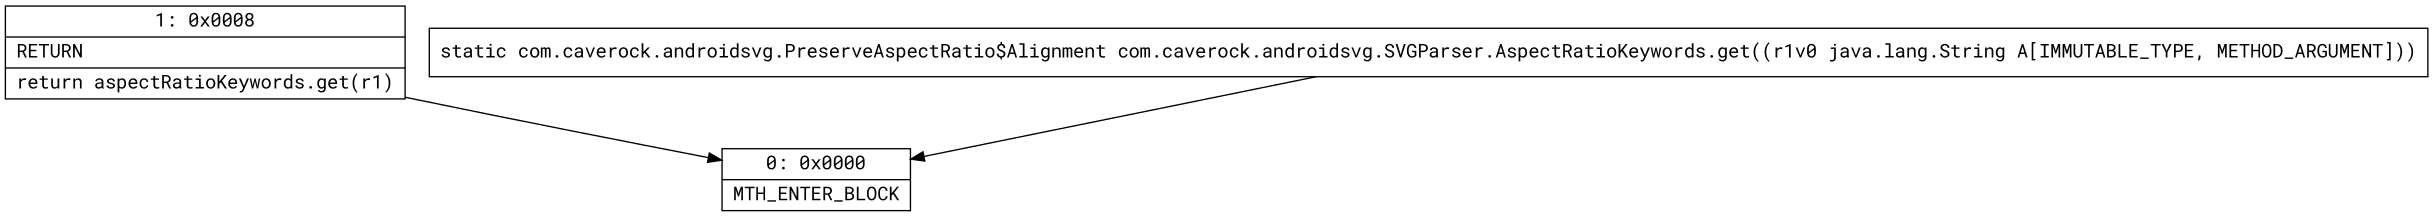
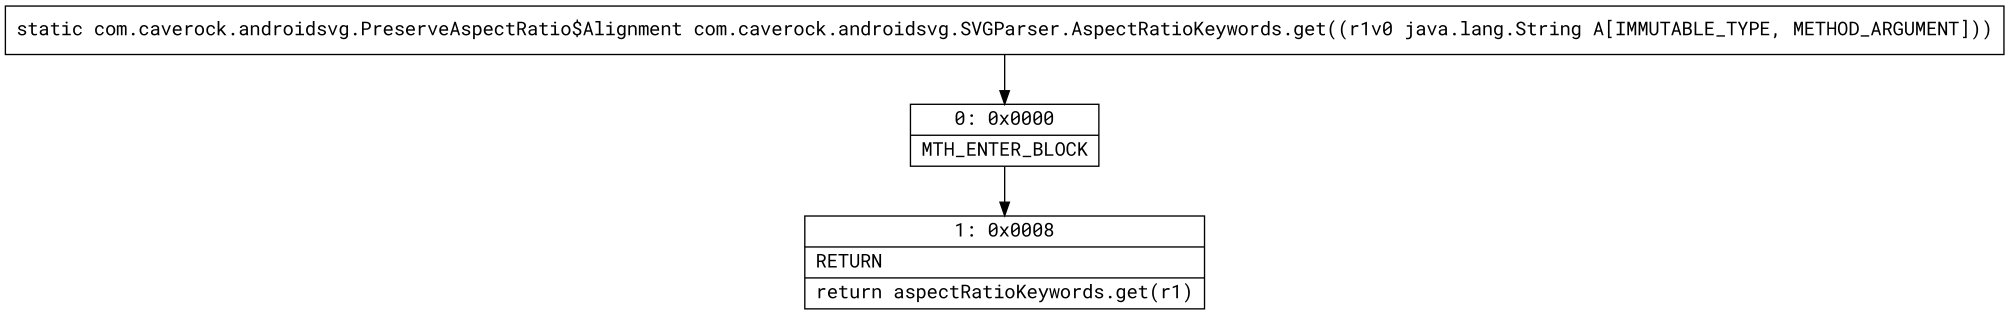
edge "1: 0x0008" -> "0: 0x0000": reversed
